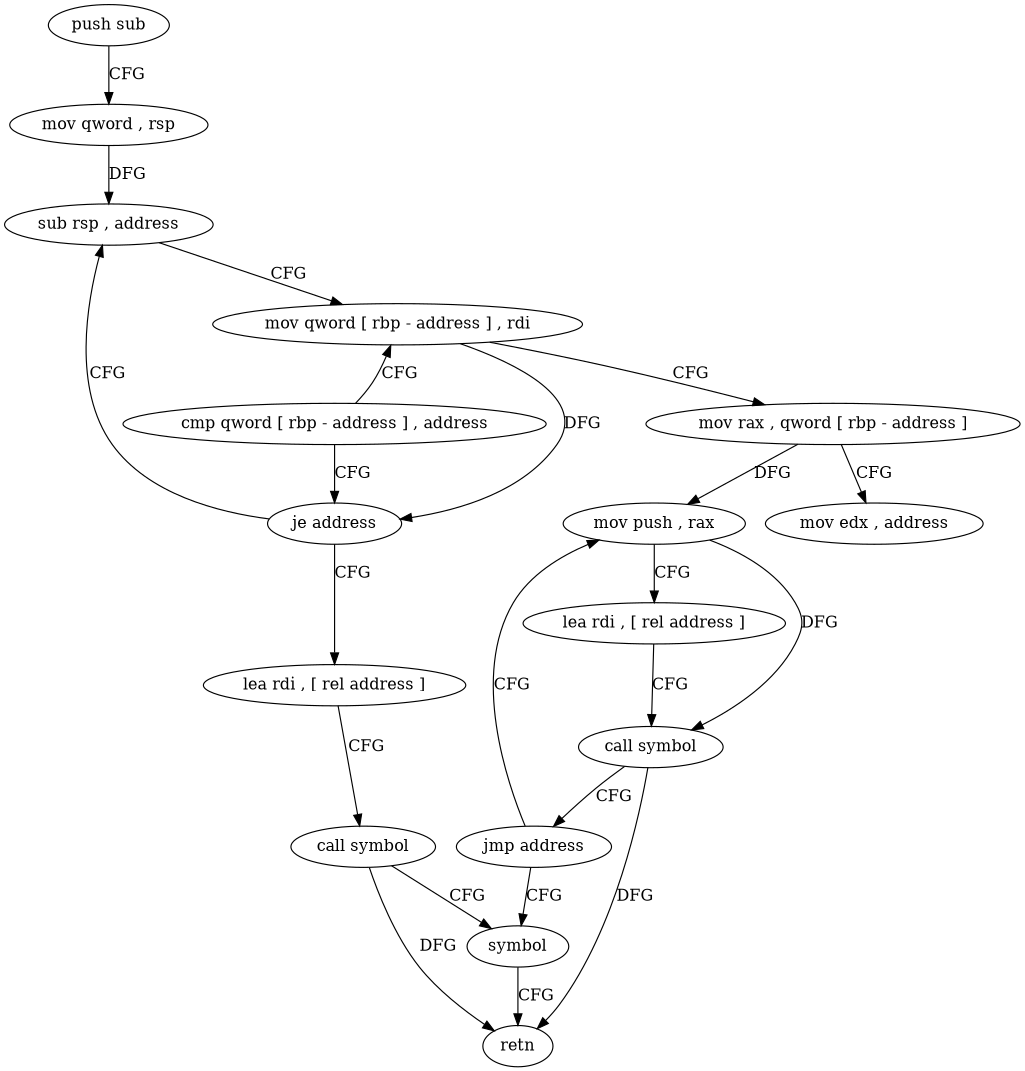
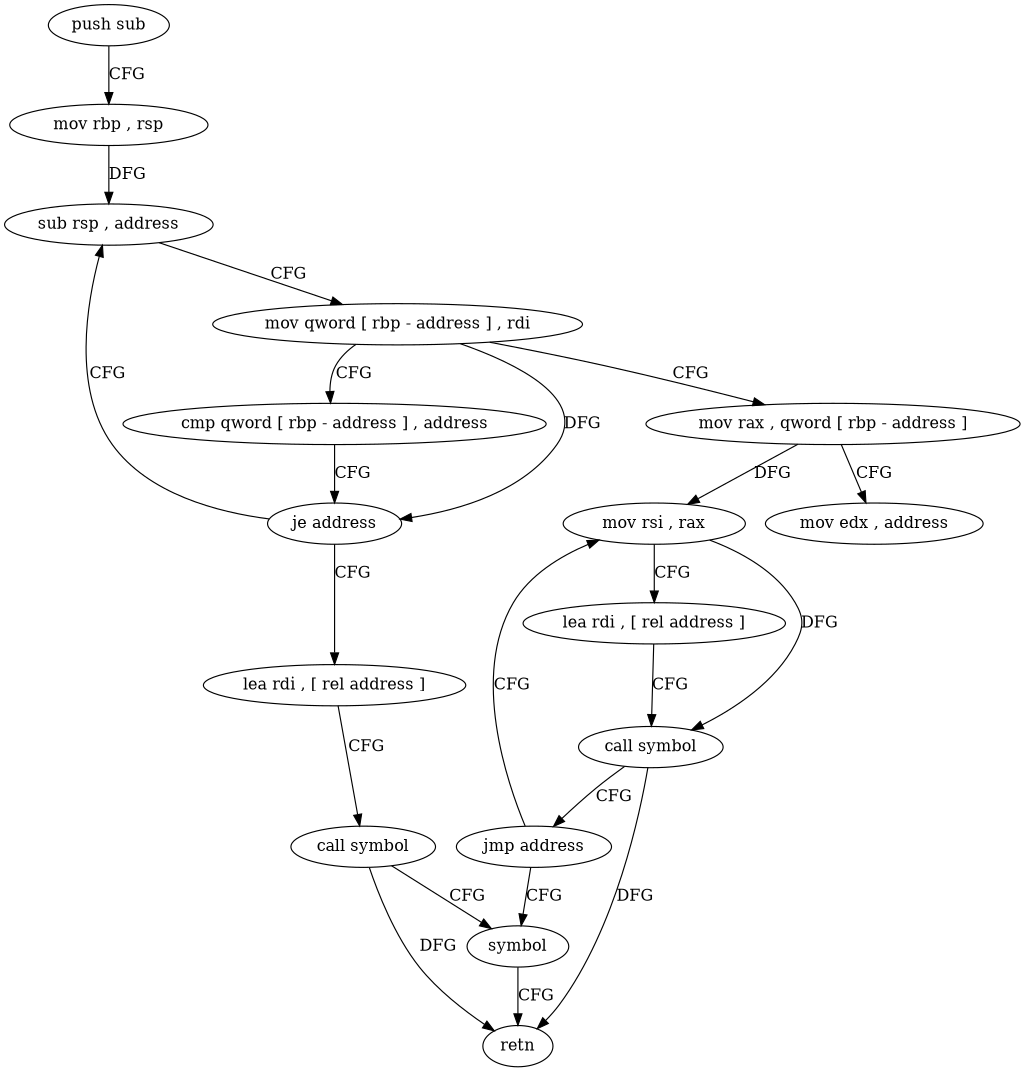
node "mov qword , rsp": label "mov qword , rsp" -> "mov rbp , rsp"
edge "cmp qword [ rbp - address ] , address" -> "mov qword [ rbp - address ] , rdi": reversed
node "mov push , rax": label "mov push , rax" -> "mov rsi , rax"
